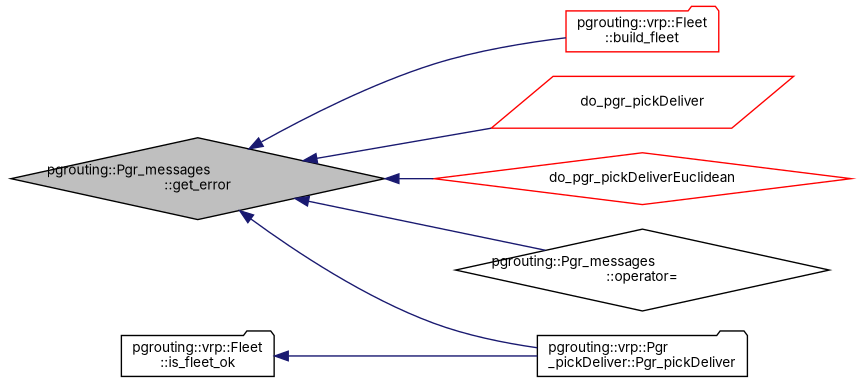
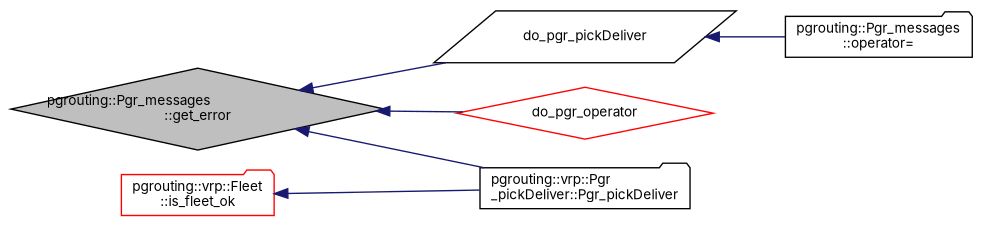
node "pgrouting::vrp::Fleet ::build_fleet": removed
node "do_pgr_pickDeliver": color red -> black
node "do_pgr_pickDeliverEuclidean": label "do_pgr_pickDeliverEuclidean" -> "do_pgr_operator"
edge "pgrouting::Pgr_messages ::operator=" -> "pgrouting::Pgr_messages ::get_error": now "pgrouting::Pgr_messages ::operator=" -> "do_pgr_pickDeliver"
node "pgrouting::Pgr_messages ::operator=": shape diamond -> folder
node "pgrouting::vrp::Fleet ::is_fleet_ok": color black -> red
